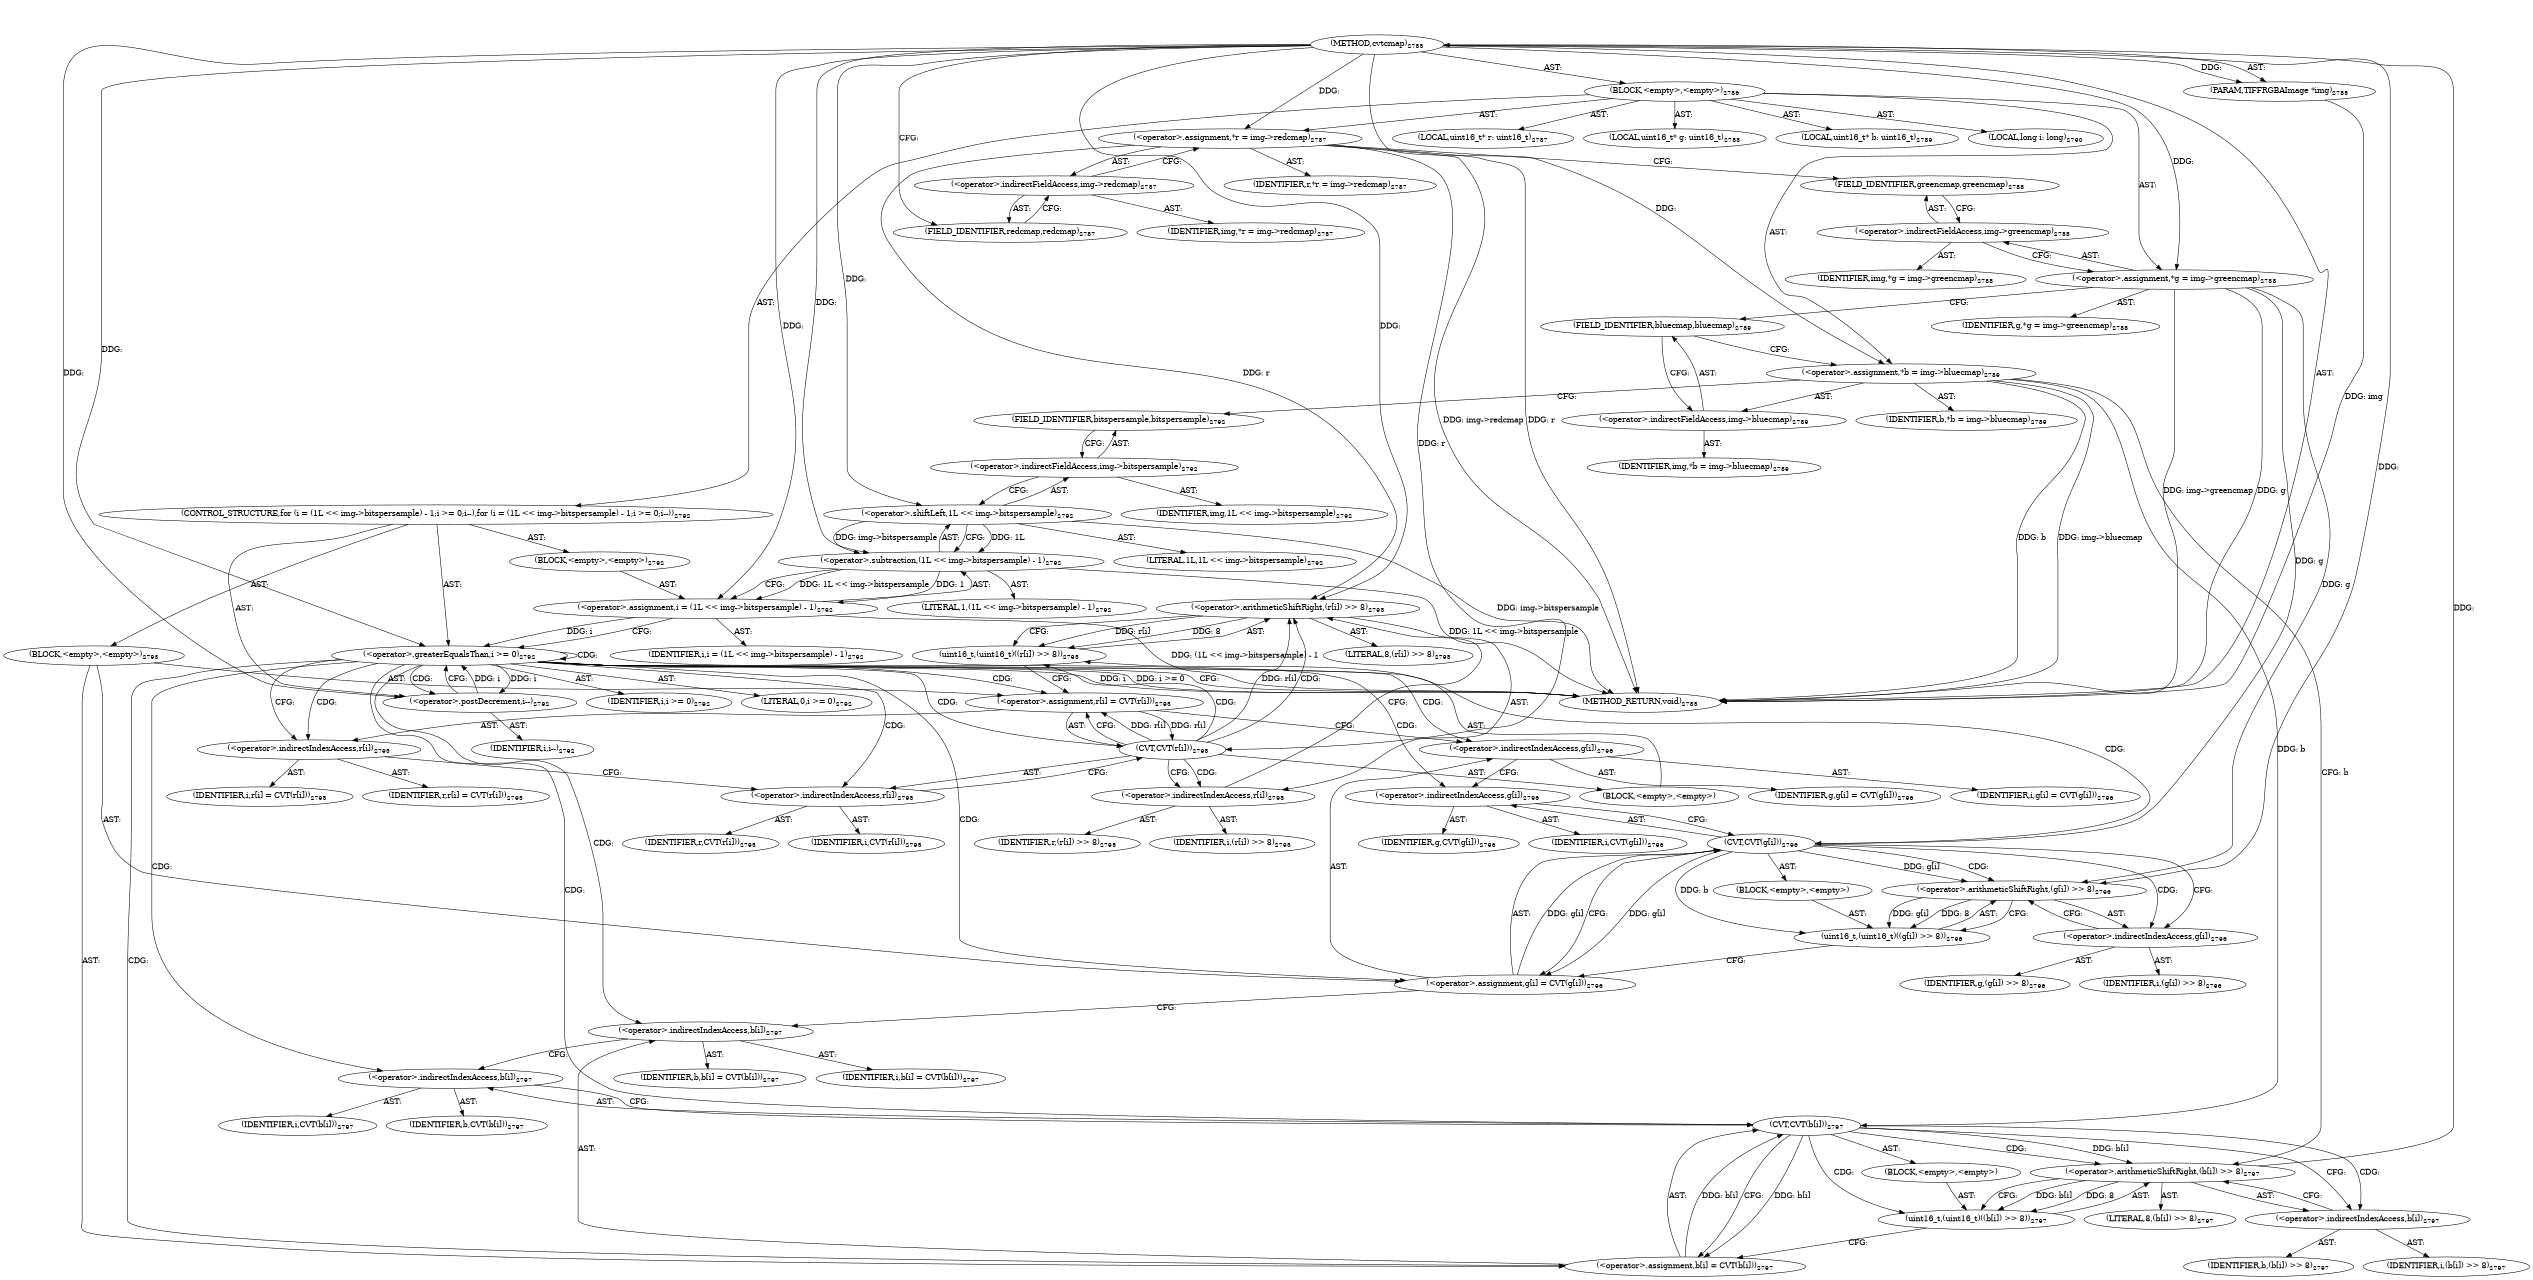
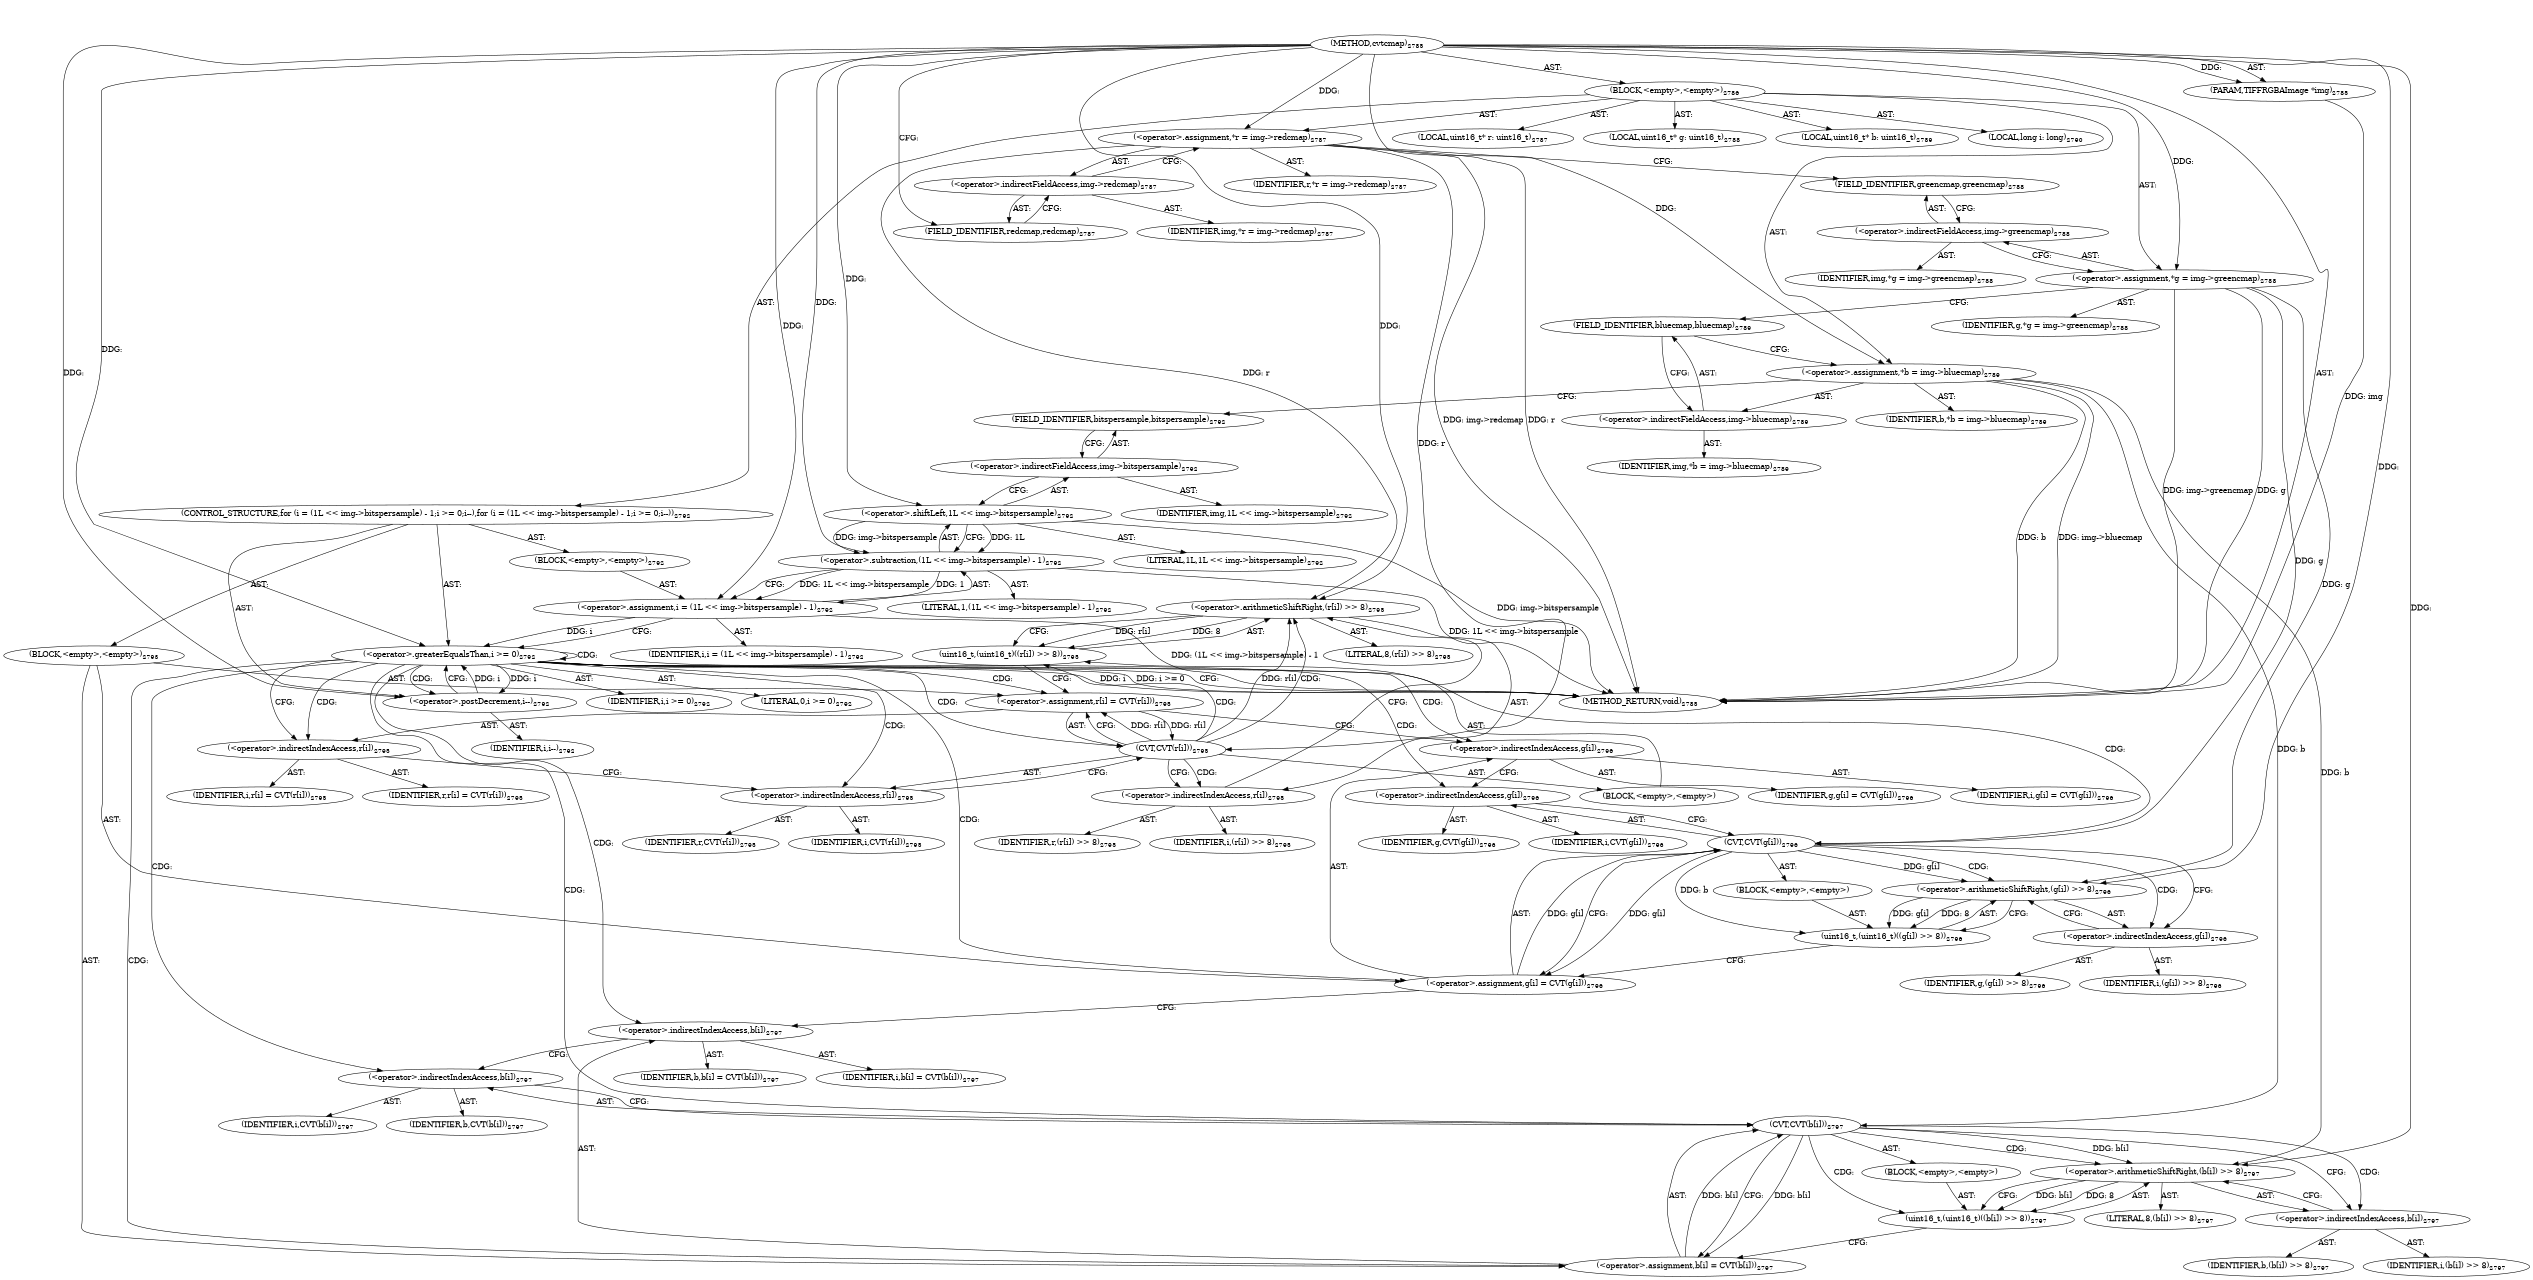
edge "(<operator>.arithmeticShiftRight,(b[i]) >> 8)" -> "(METHOD,cvtcmap)": reversed
edge "(<operator>.assignment,*b = img->bluecmap)" -> "(<operator>.arithmeticShiftRight,(b[i]) >> 8)": label "CFG: b" -> "DDG: b"
